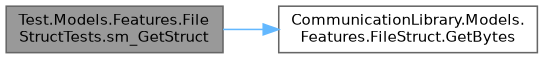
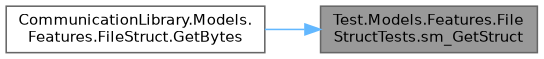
edge "Test.Models.Features.File StructTests.sm_GetStruct" -> "CommunicationLibrary.Models. Features.FileStruct.GetBytes": reversed
